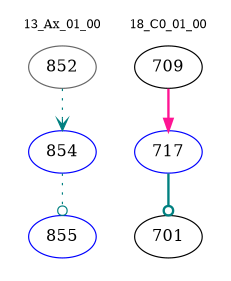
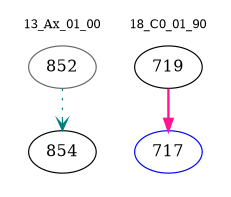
cluster "18_C0_01_00": label "18_C0_01_00" -> "18_C0_01_90"
node "709": label "709" -> "719"
node "854": color blue -> black
node "855": removed
node "701": removed
